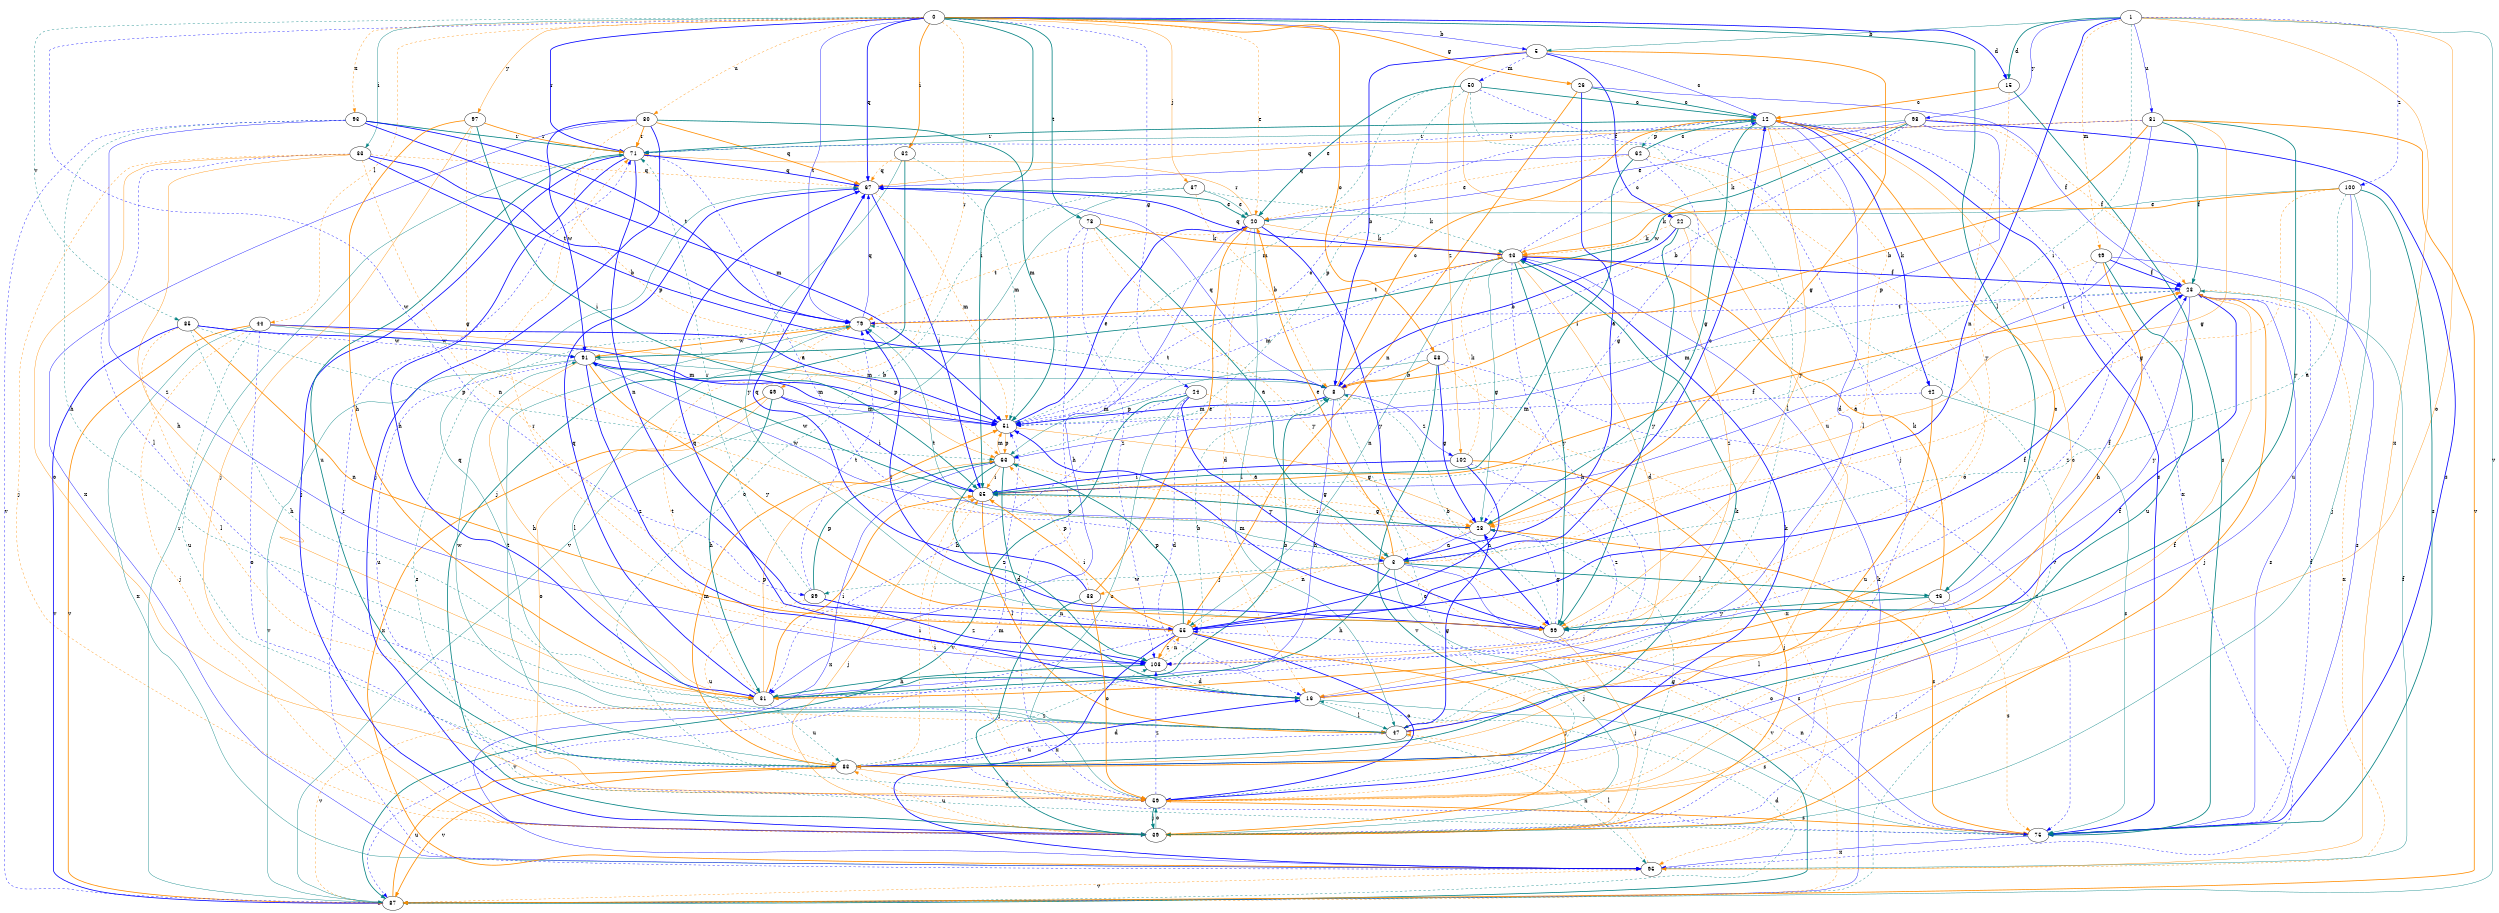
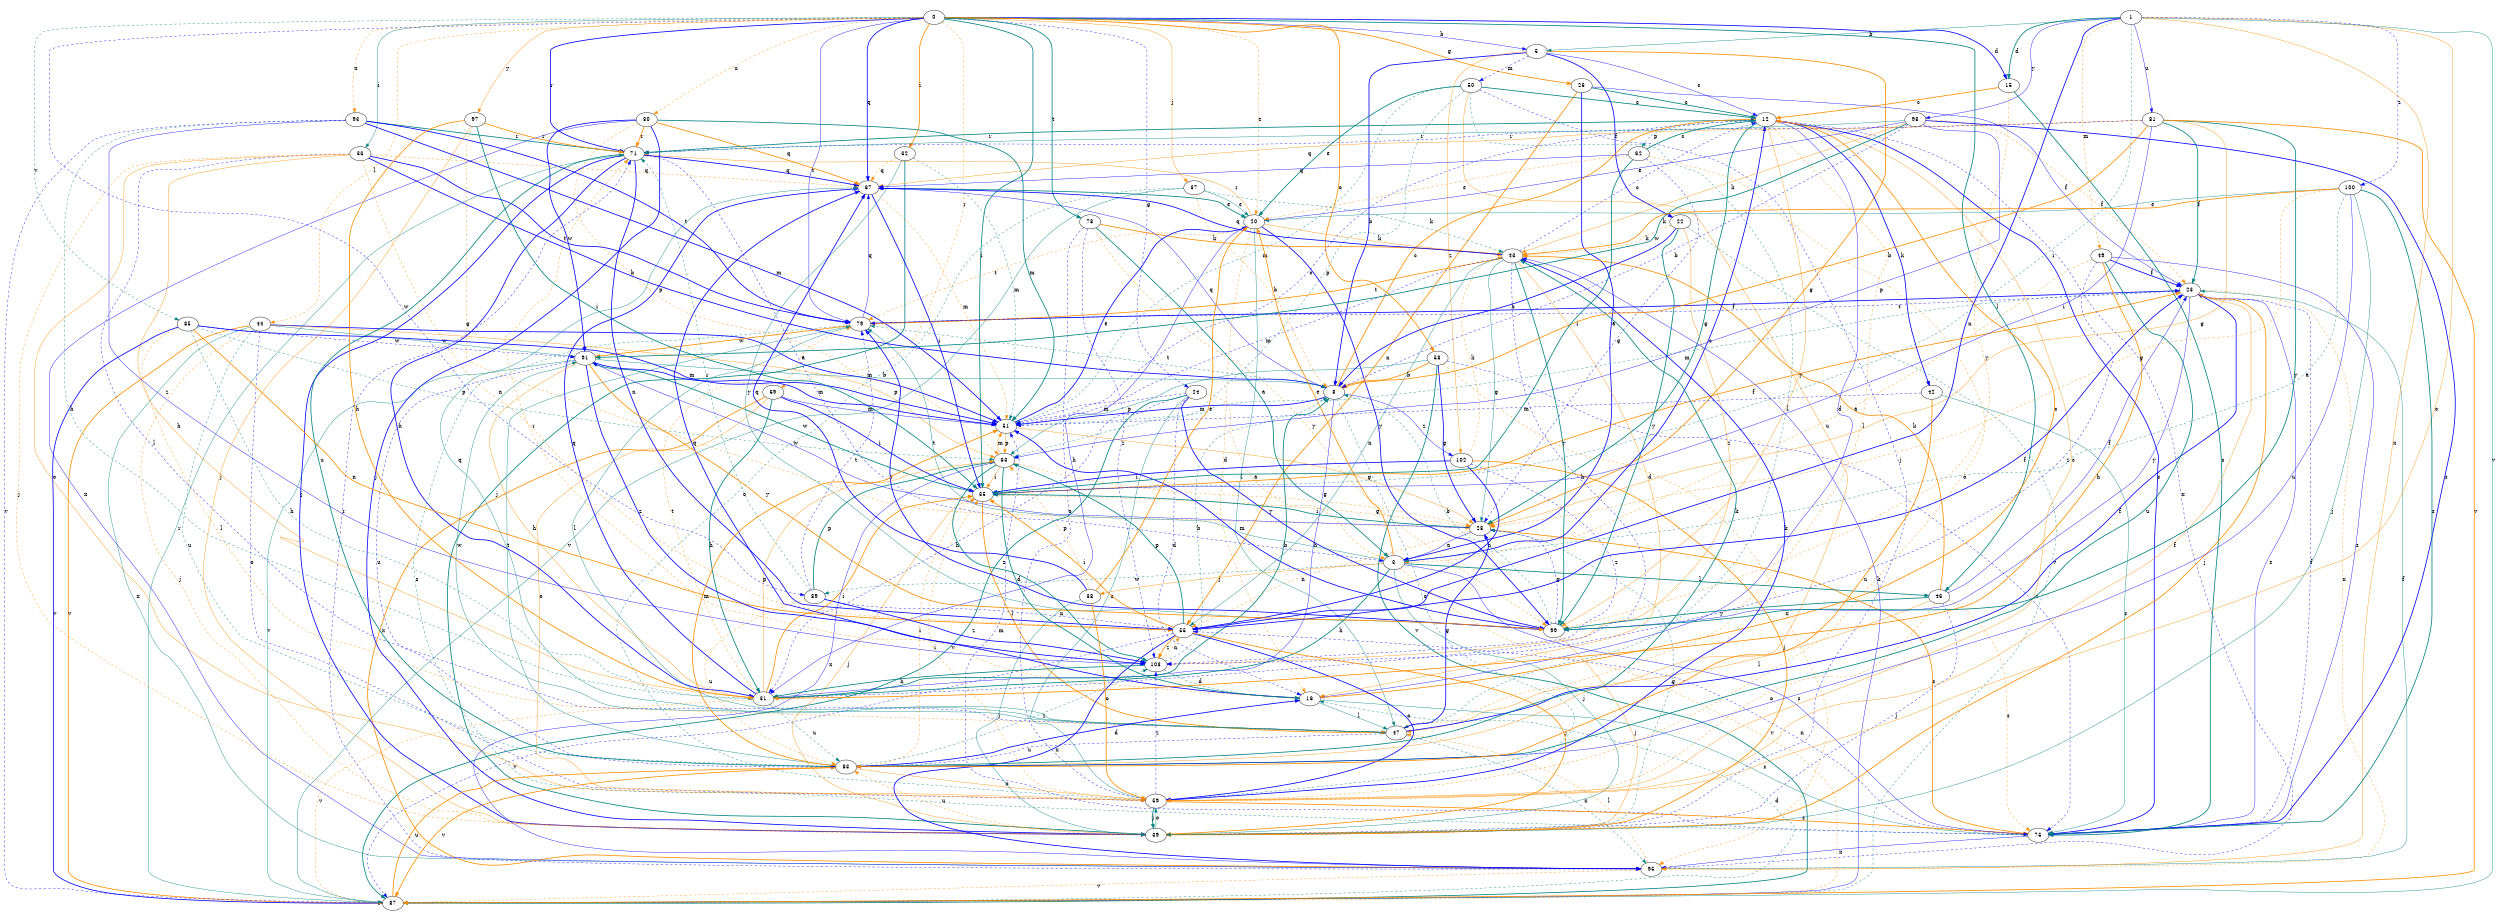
edge "43" -> "23": now "79" -> "23"
edge "38" -> "39": style bold -> solid
